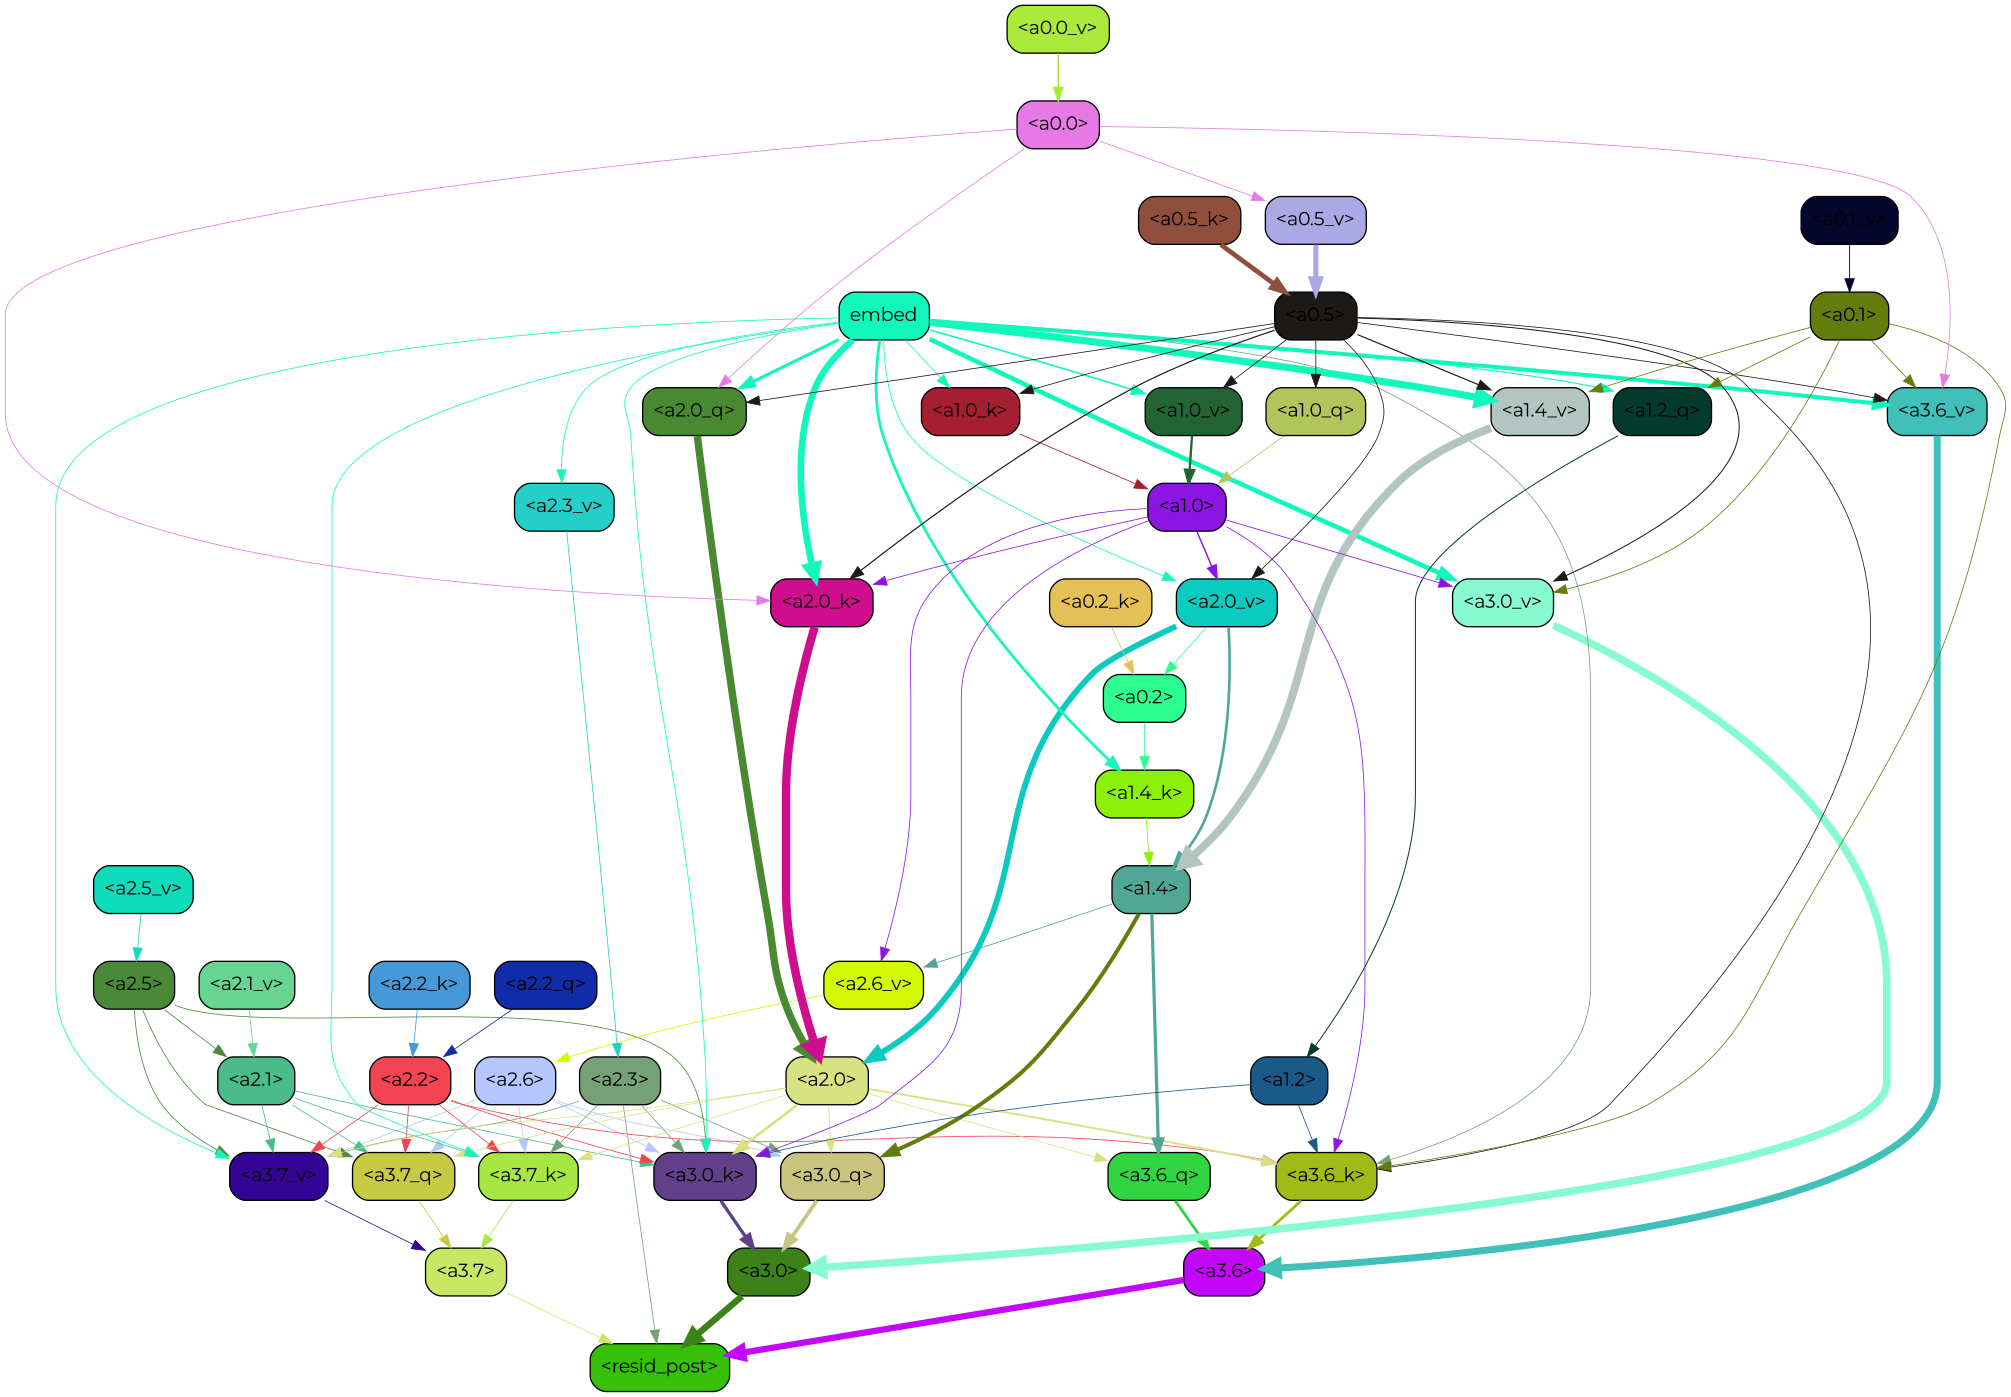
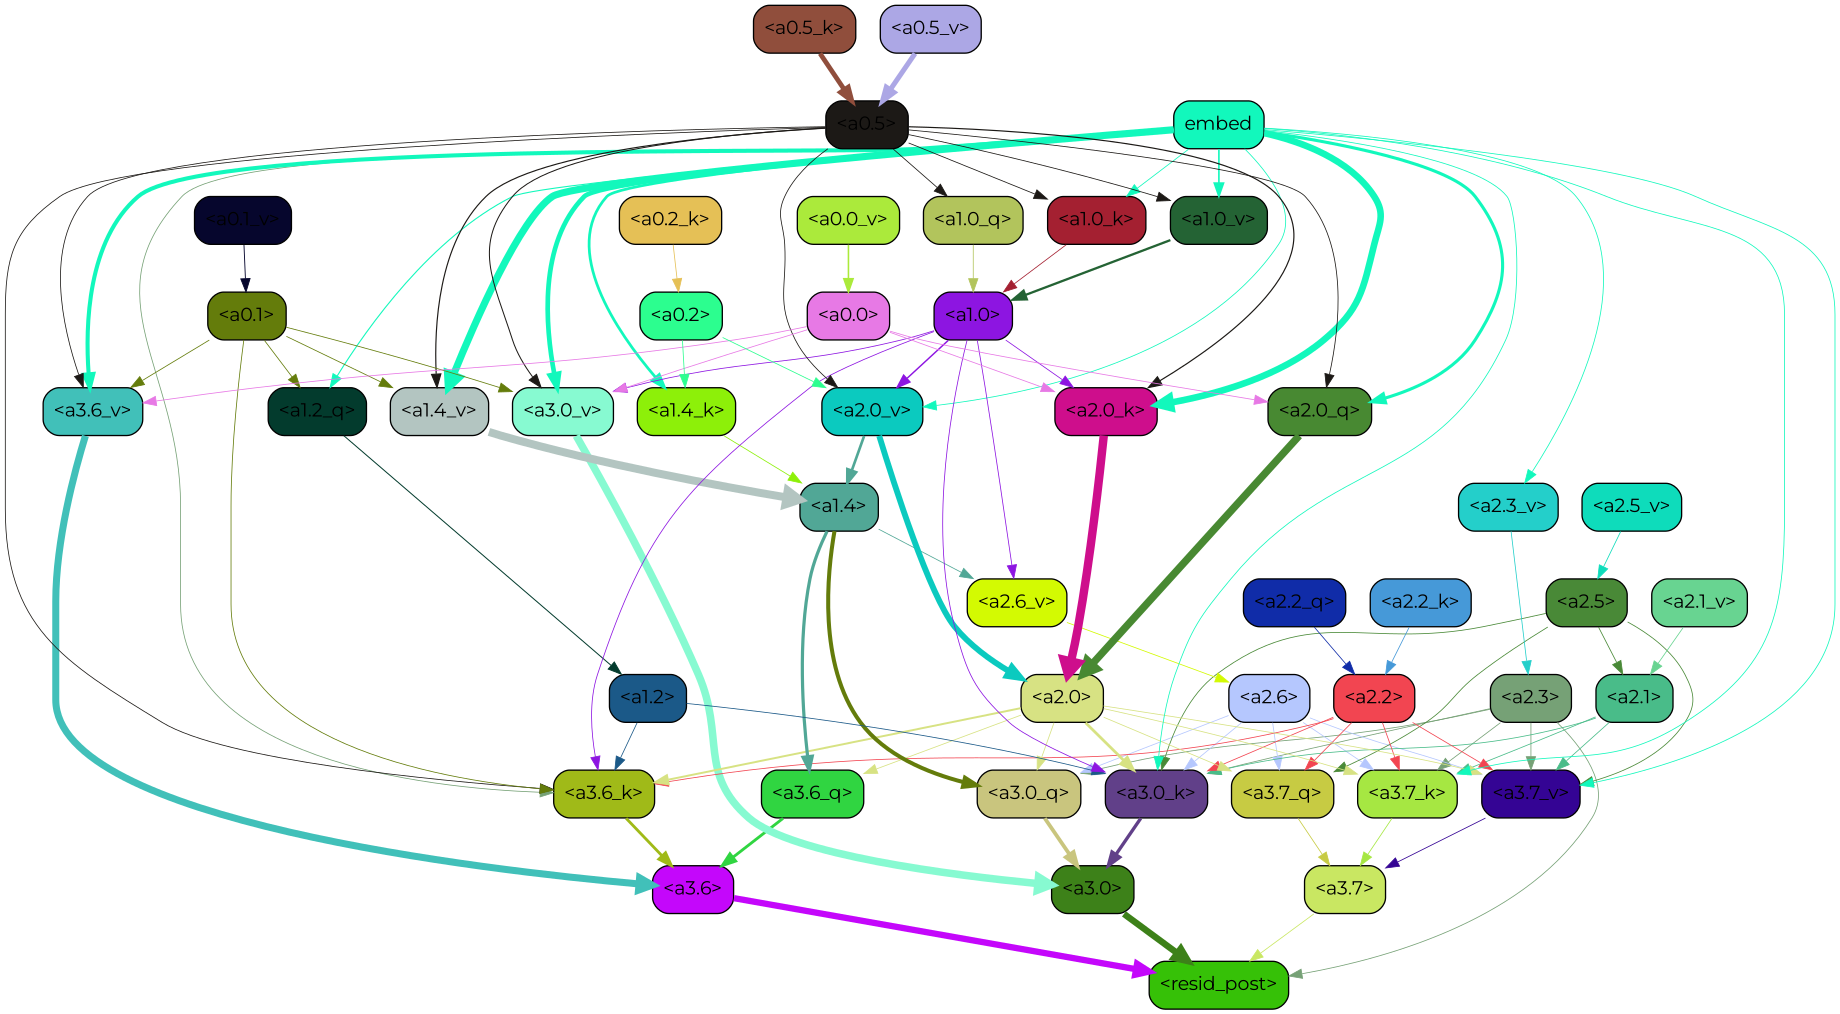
edge "<a0.0>" -> "<a0.5_v>": now "<a0.0>" -> "<a3.0_v>"
edge "<a2.0_v>" -> "<a0.2>": reversed
edge "<a2.1>" -> "<a3.7_q>": removed
